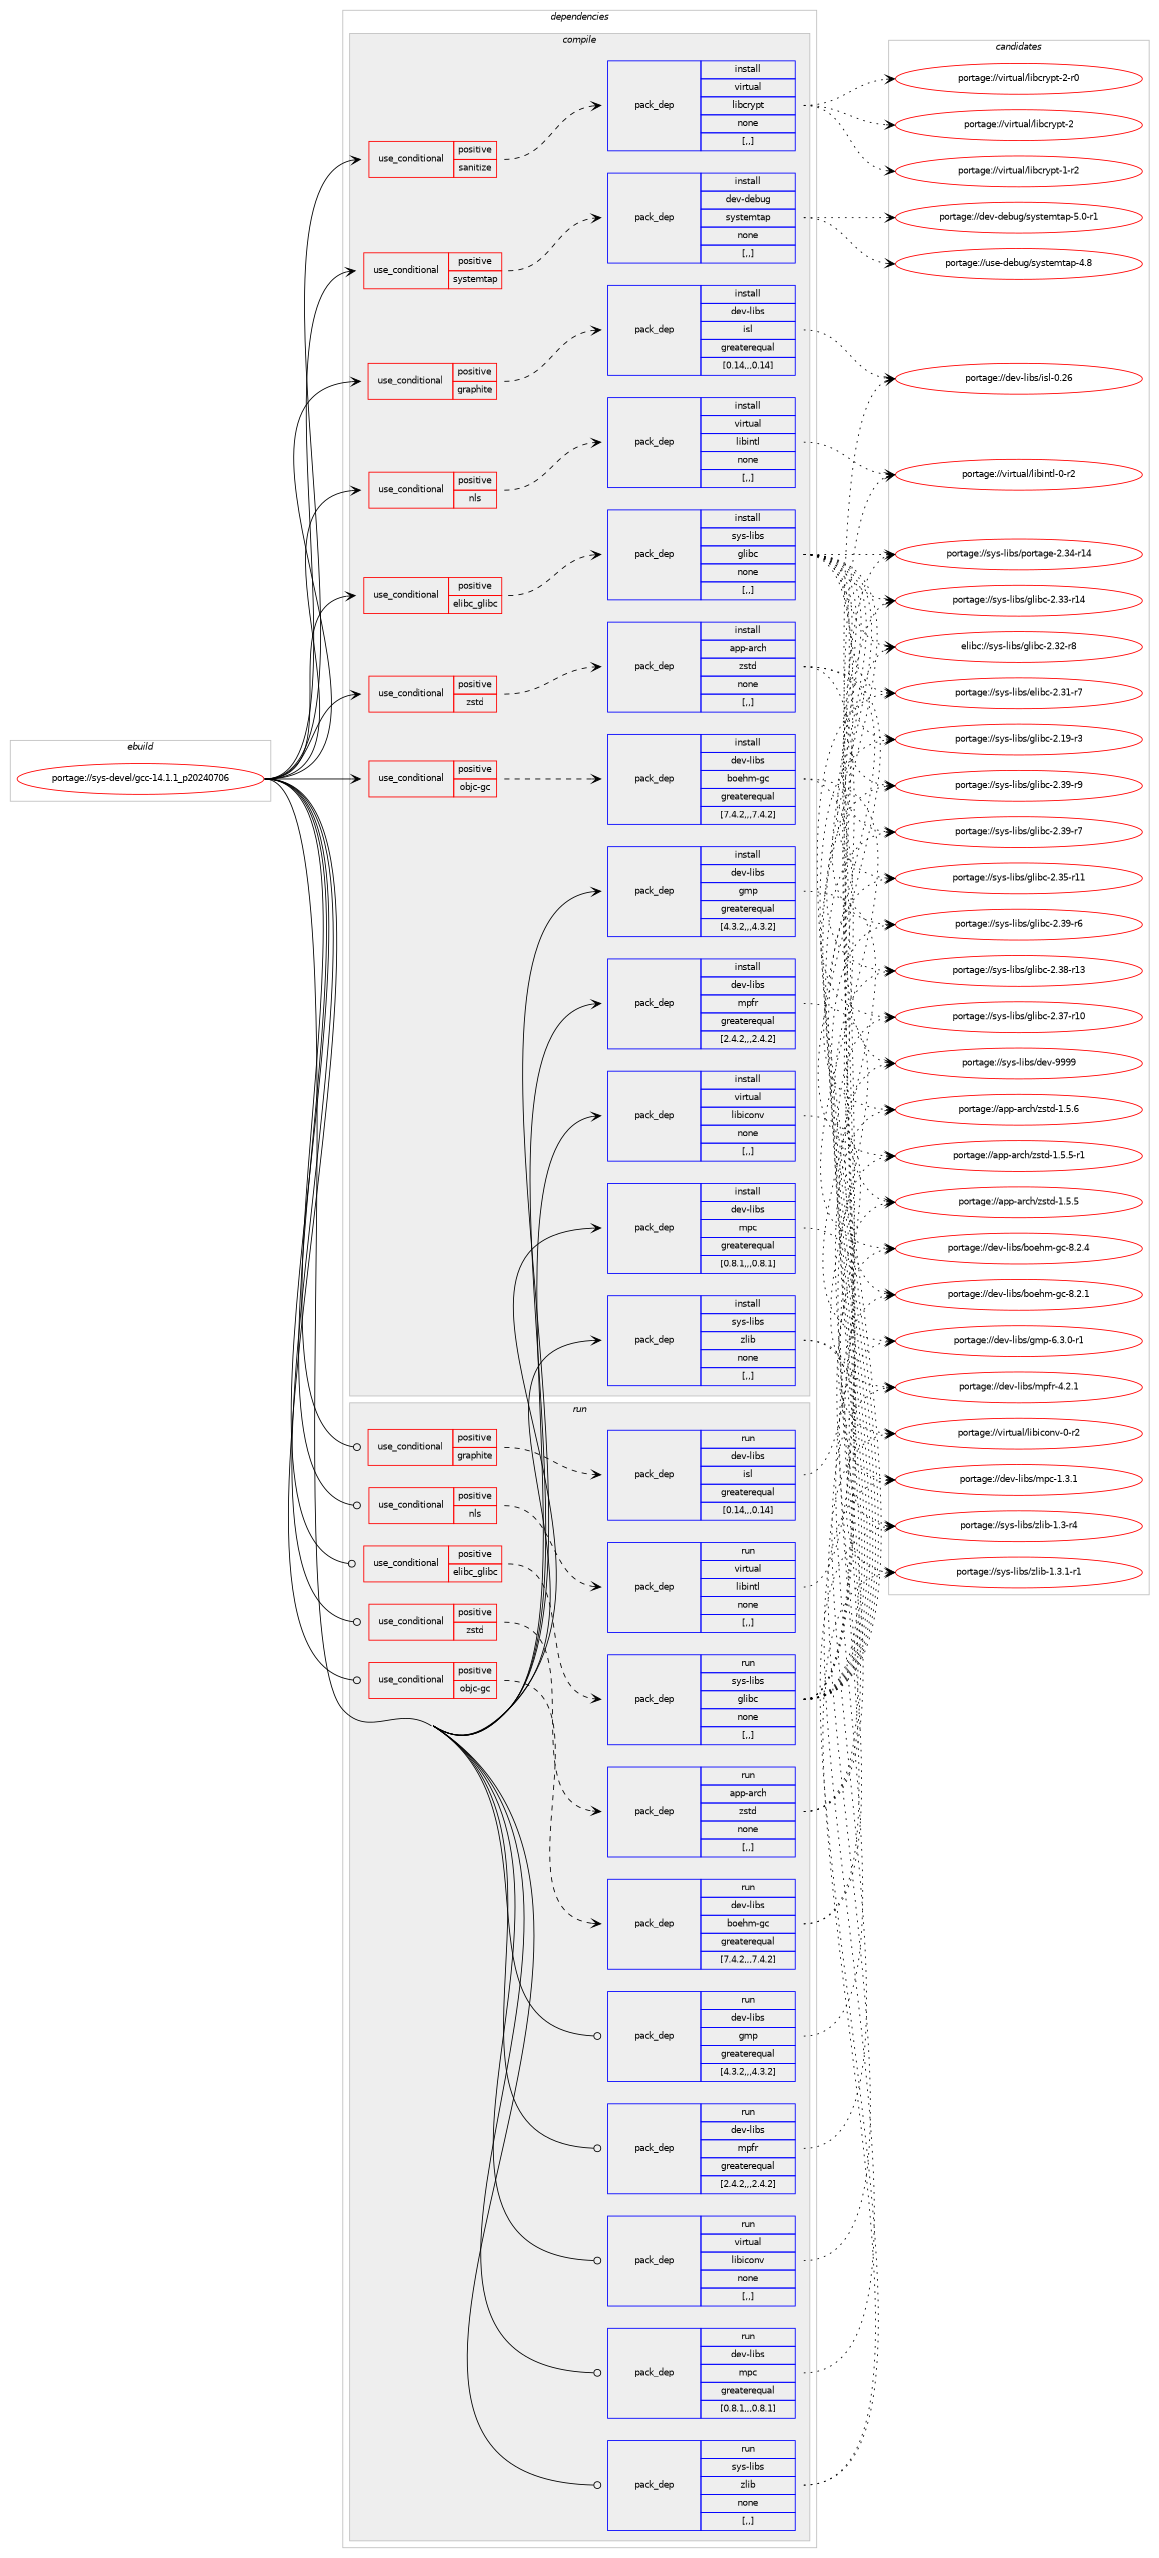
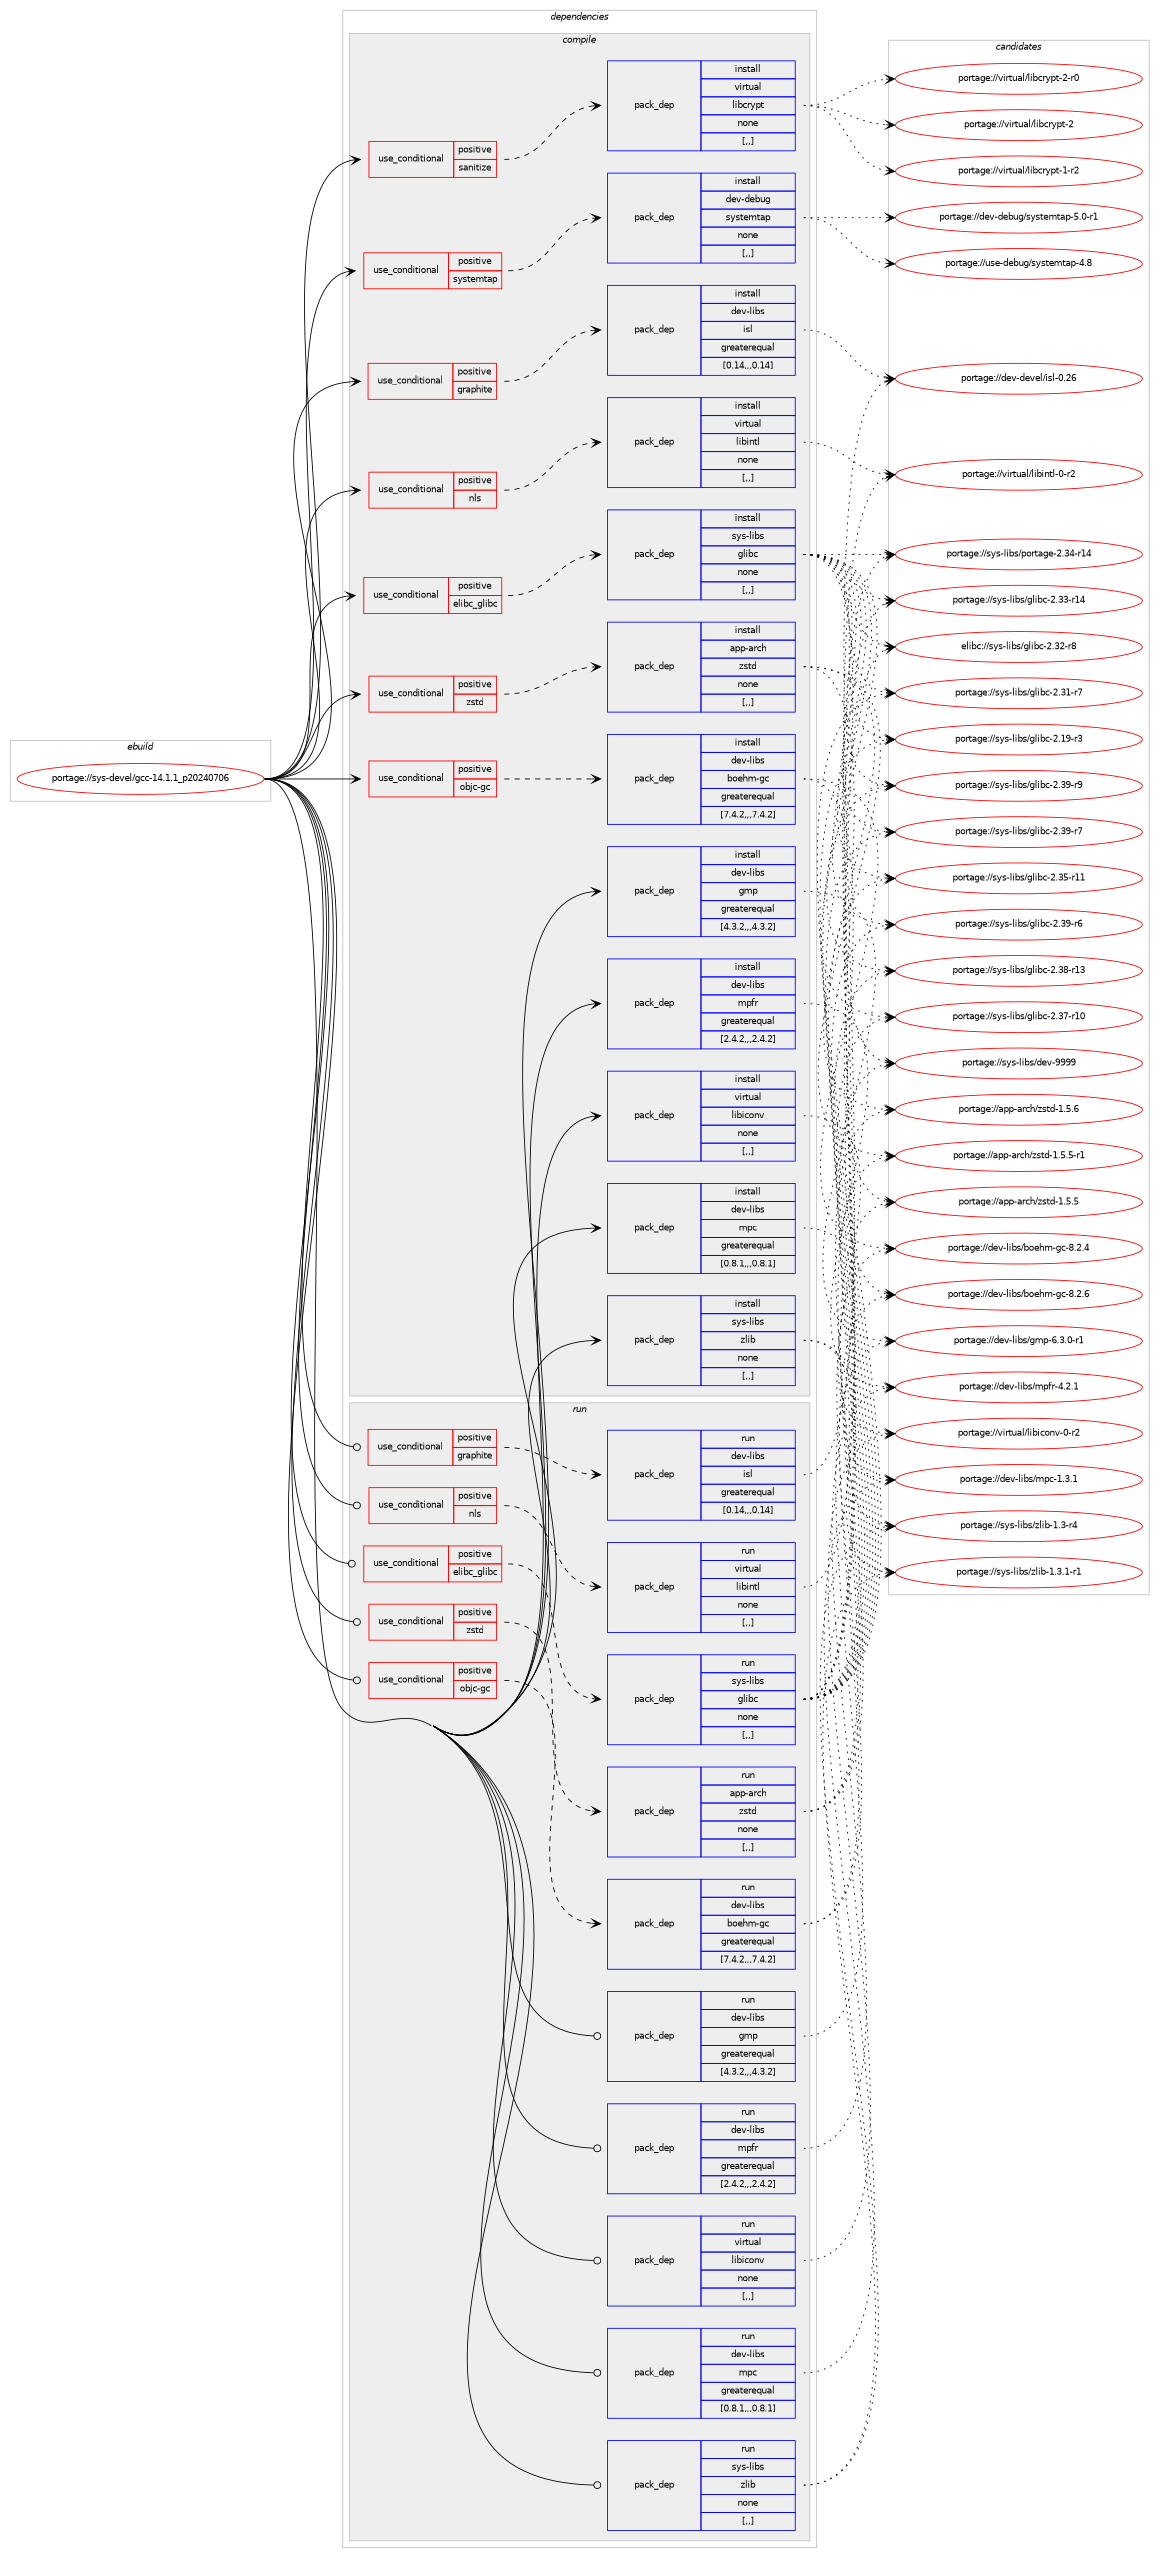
node "portage://dev-libs/isl-0.26": label "portage://dev-libs/isl-0.26" -> "portage://dev-devel/isl-0.26"
node "portage://sys-libs/elibc-2.31-r7": label "portage://sys-libs/elibc-2.31-r7" -> "portage://sys-libs/glibc-2.31-r7"
node "portage://dev-libs/boehm-gc-8.2.1": label "portage://dev-libs/boehm-gc-8.2.1" -> "portage://dev-libs/boehm-gc-8.2.6"
